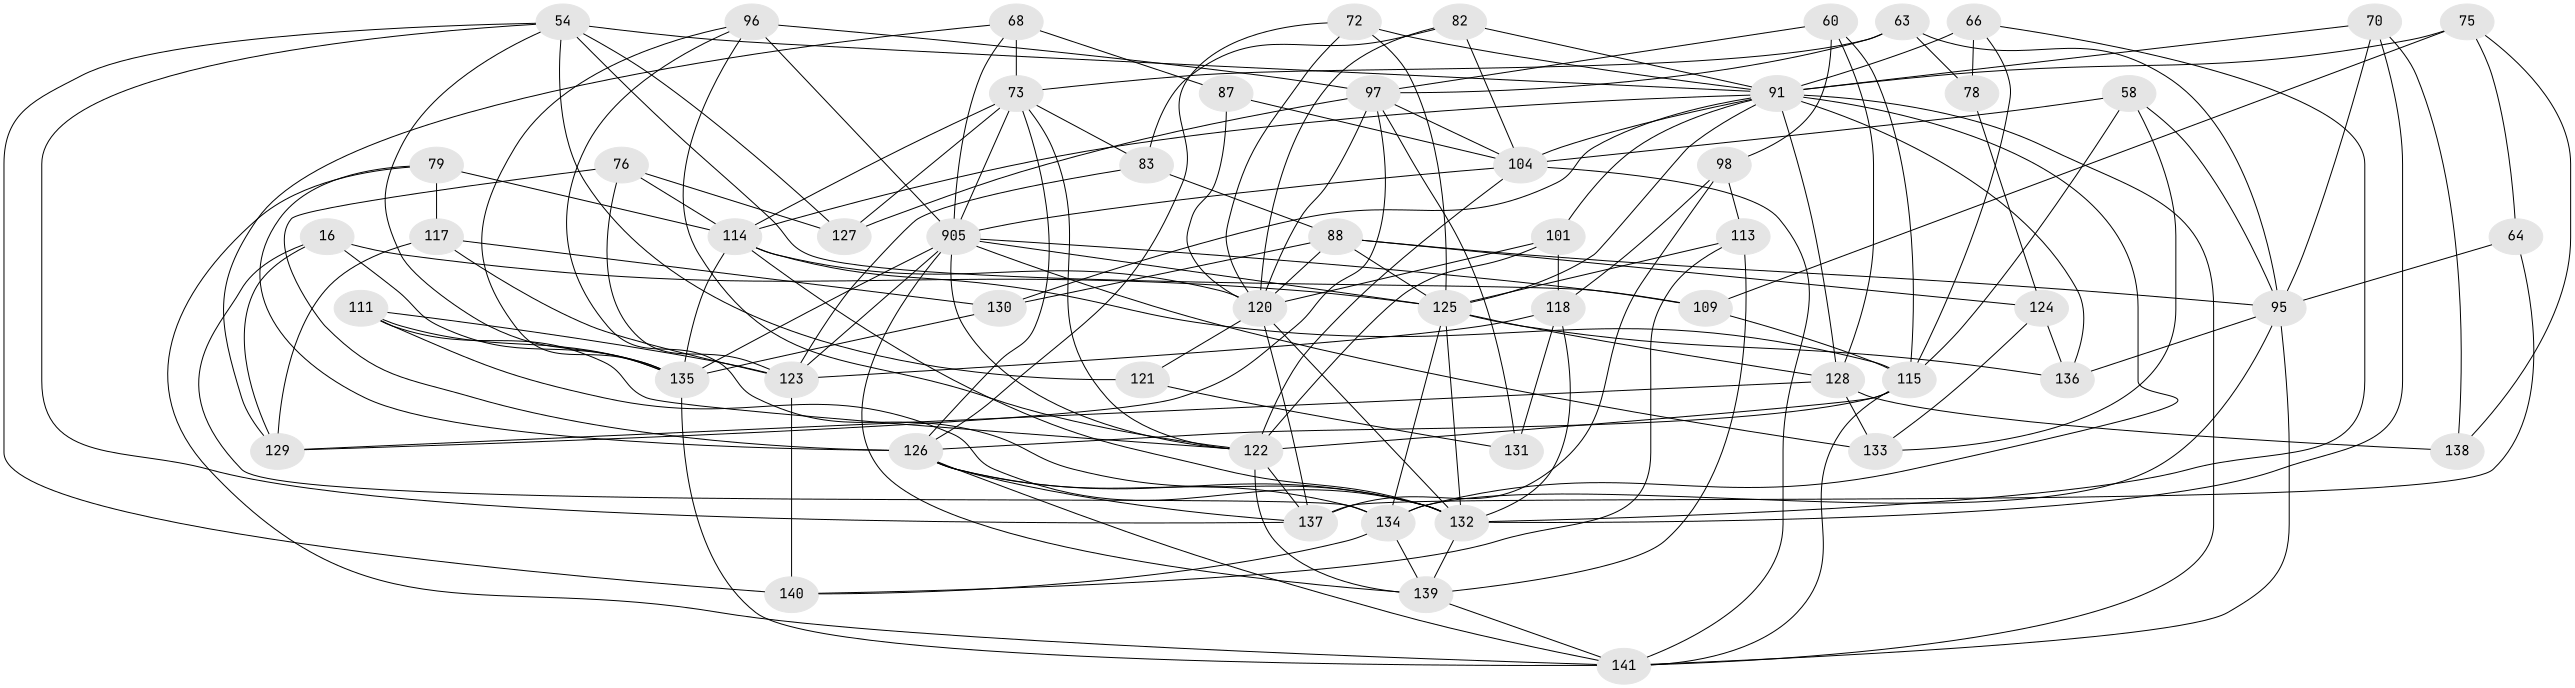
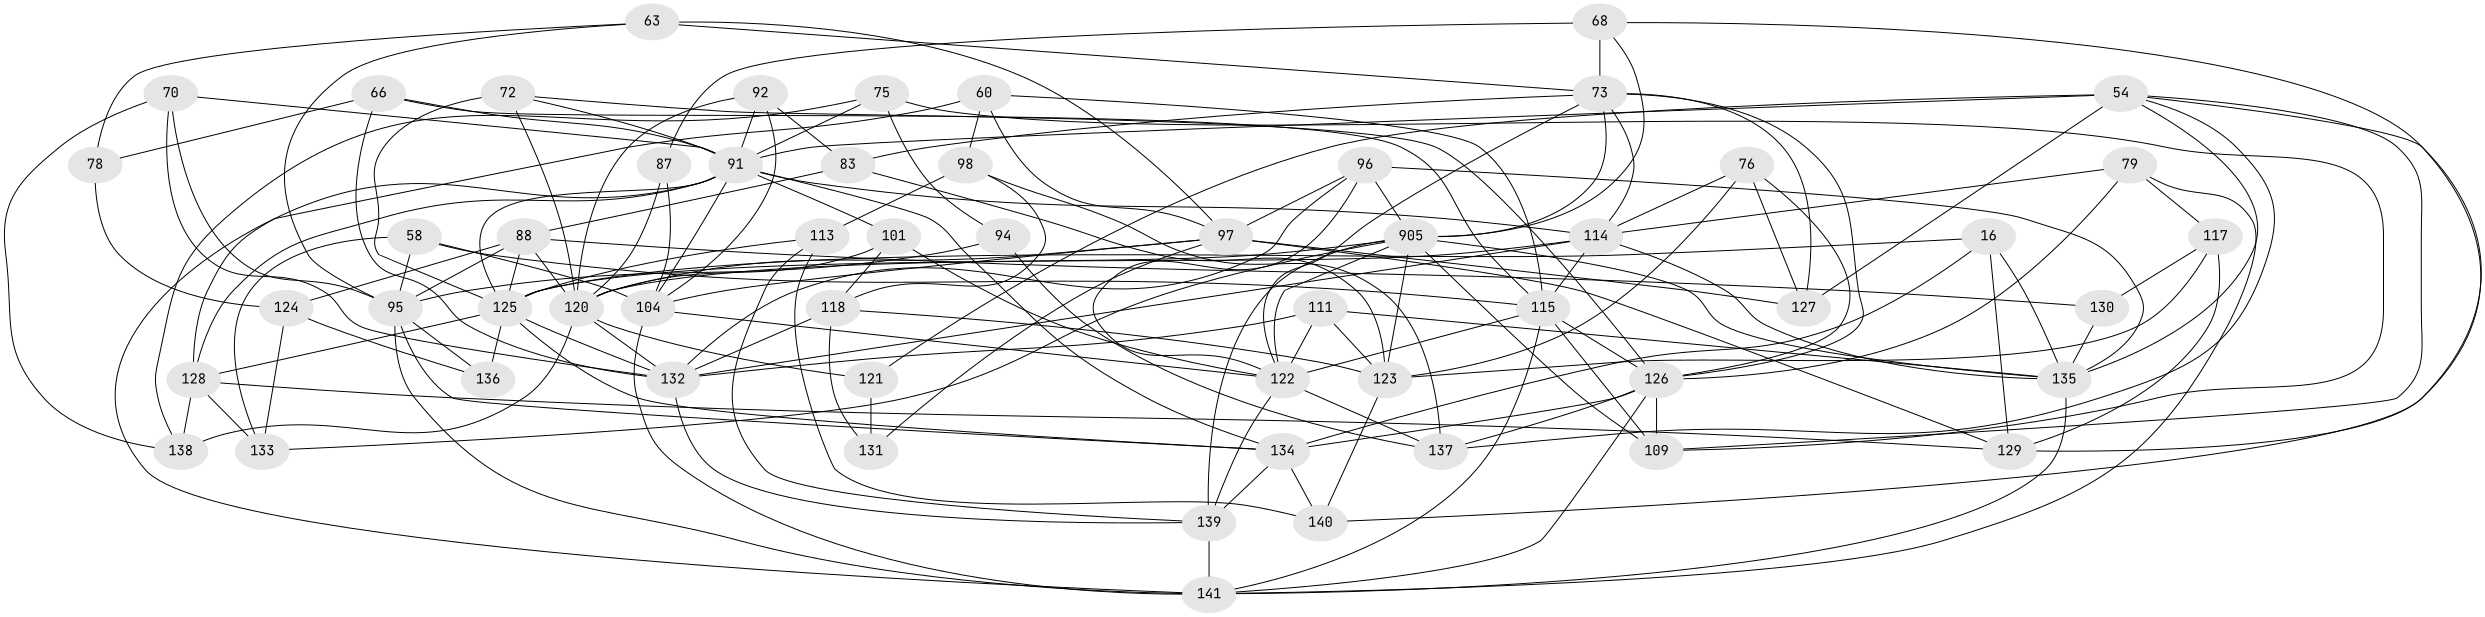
node "82": label "82" -> "92"
edge "91" -- "136": removed
edge "104" -- "905": removed
edge "91" -- "130": removed
node "64": label "64" -> "94"
edge "120" -- "137": now "120" -- "138"
edge "126" -- "132": now "126" -- "109"
